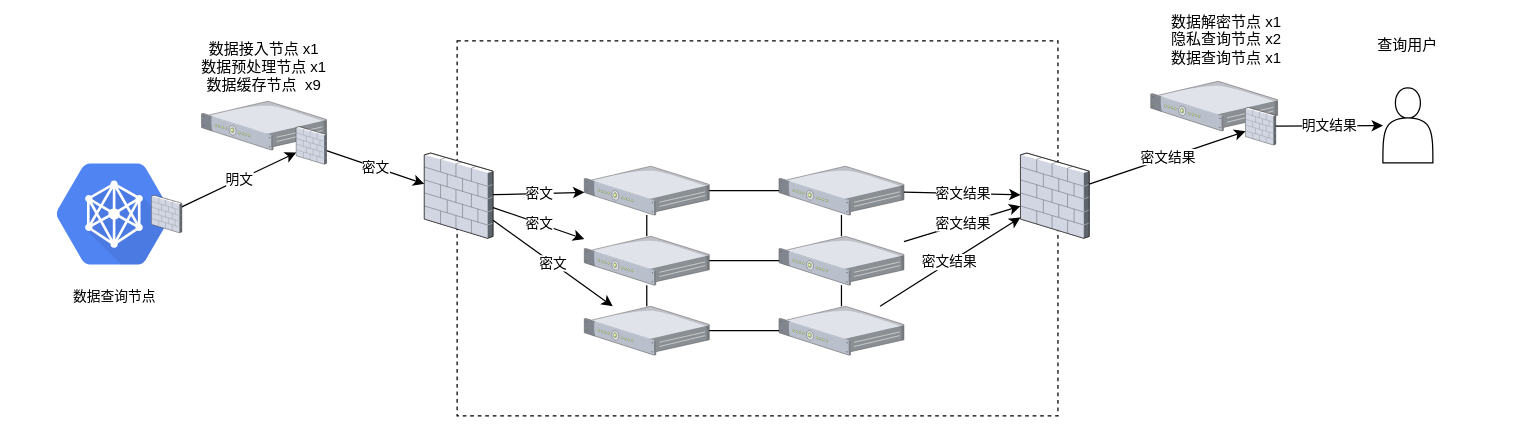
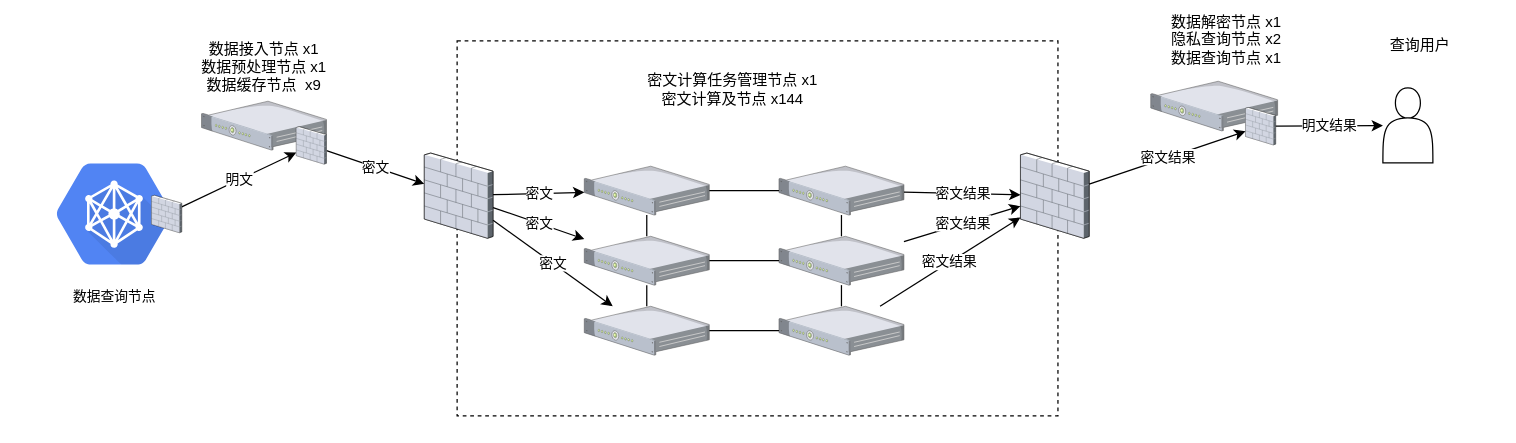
node "查询用户": moved (1408, 46) -> (1421, 46)
node "密文计算任务管理节点 x1 密文计算及节点 x144": added
